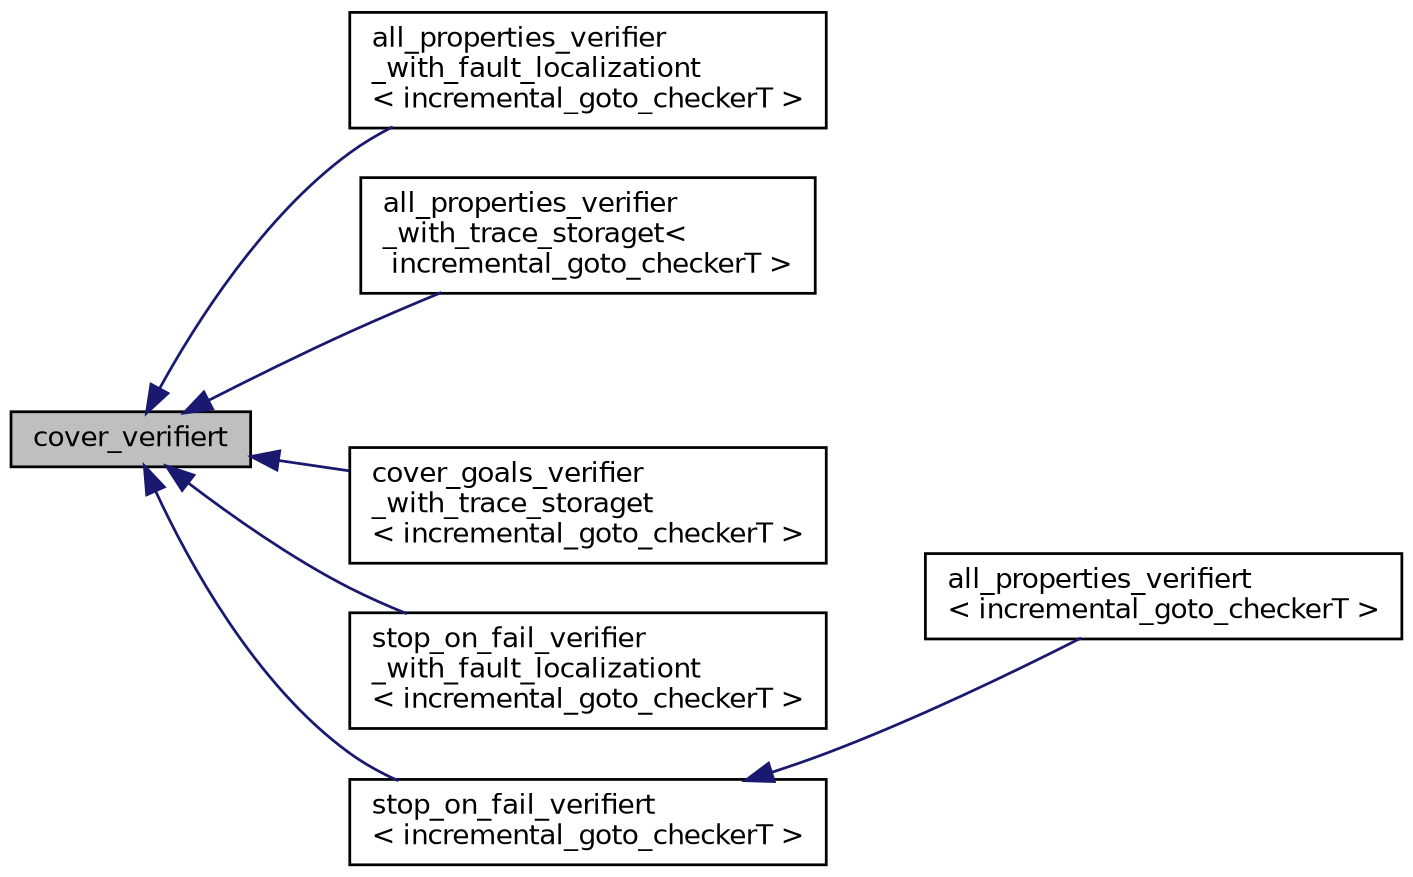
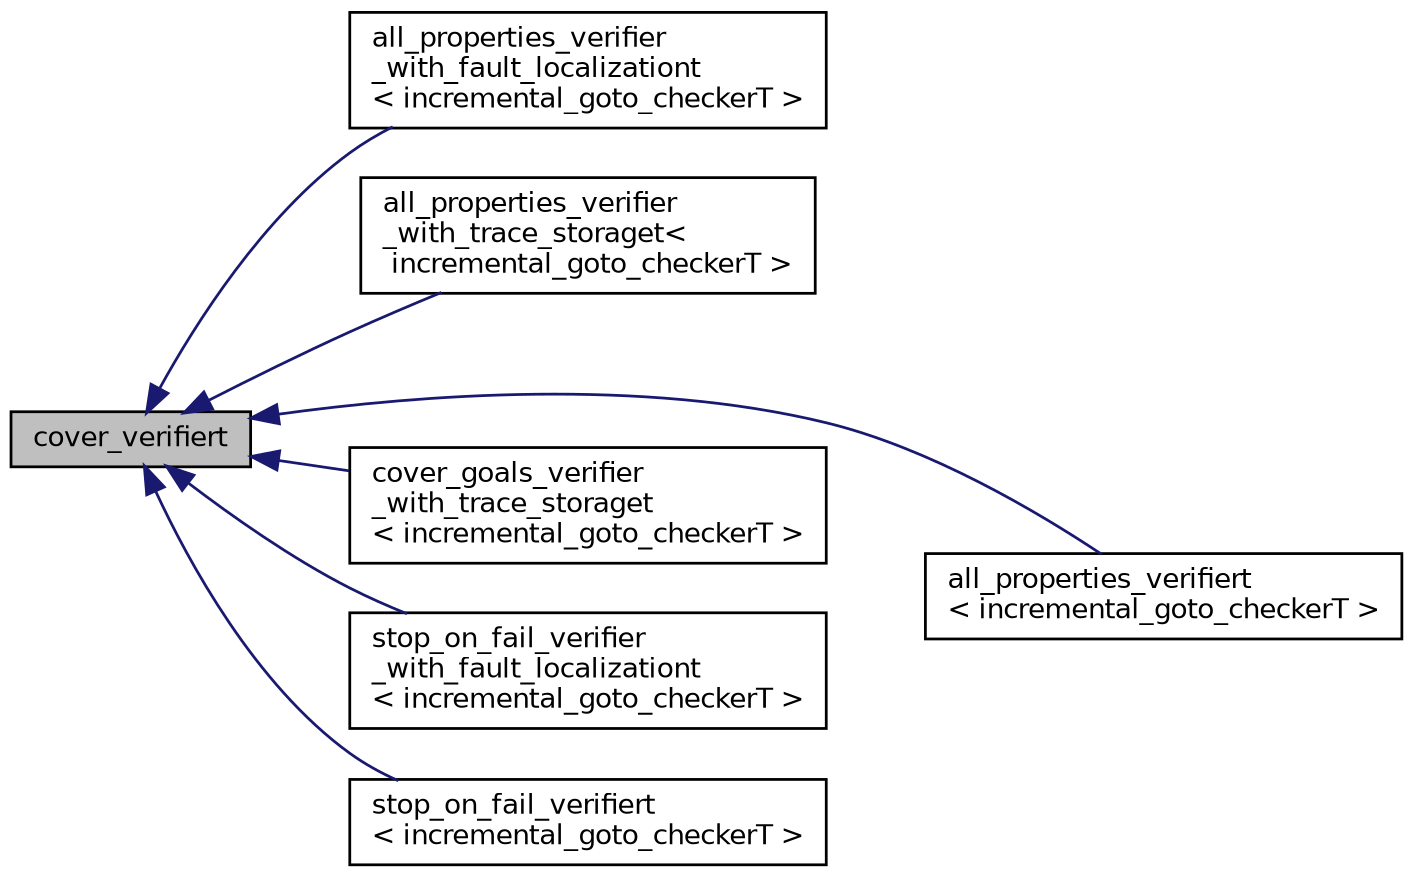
edge "all_properties_verifiert < incremental_goto_checkerT >" -> "stop_on_fail_verifiert < incremental_goto_checkerT >": now "all_properties_verifiert < incremental_goto_checkerT >" -> "cover_verifiert"
